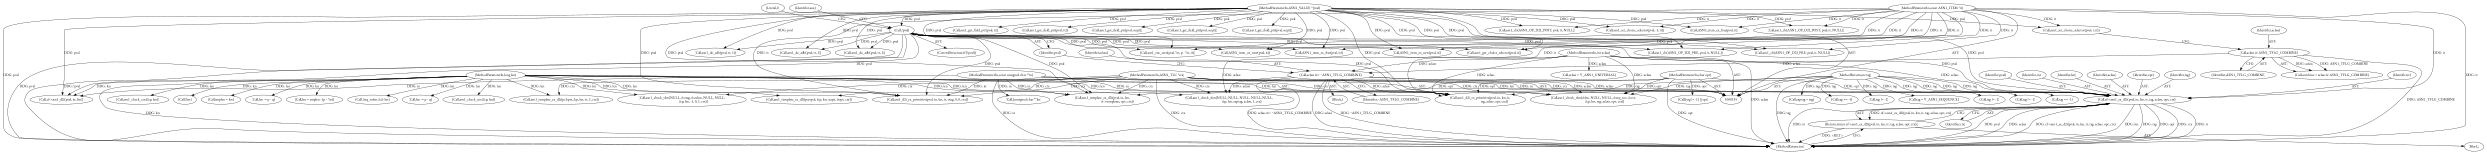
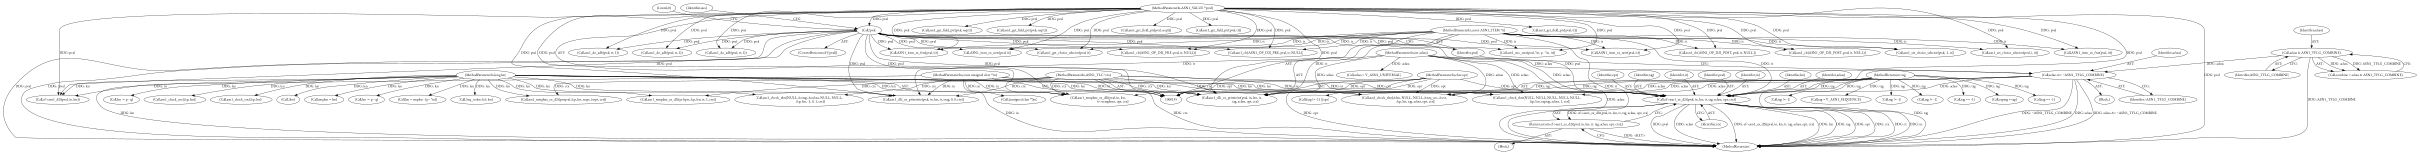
edge "(Call,asn1_set_choice_selector(pval, i, it))" -> "(Call,aclass & ASN1_TFLG_COMBINE)": now "(Call,combine = aclass & ASN1_TFLG_COMBINE)" -> "(Call,aclass & ASN1_TFLG_COMBINE)"
